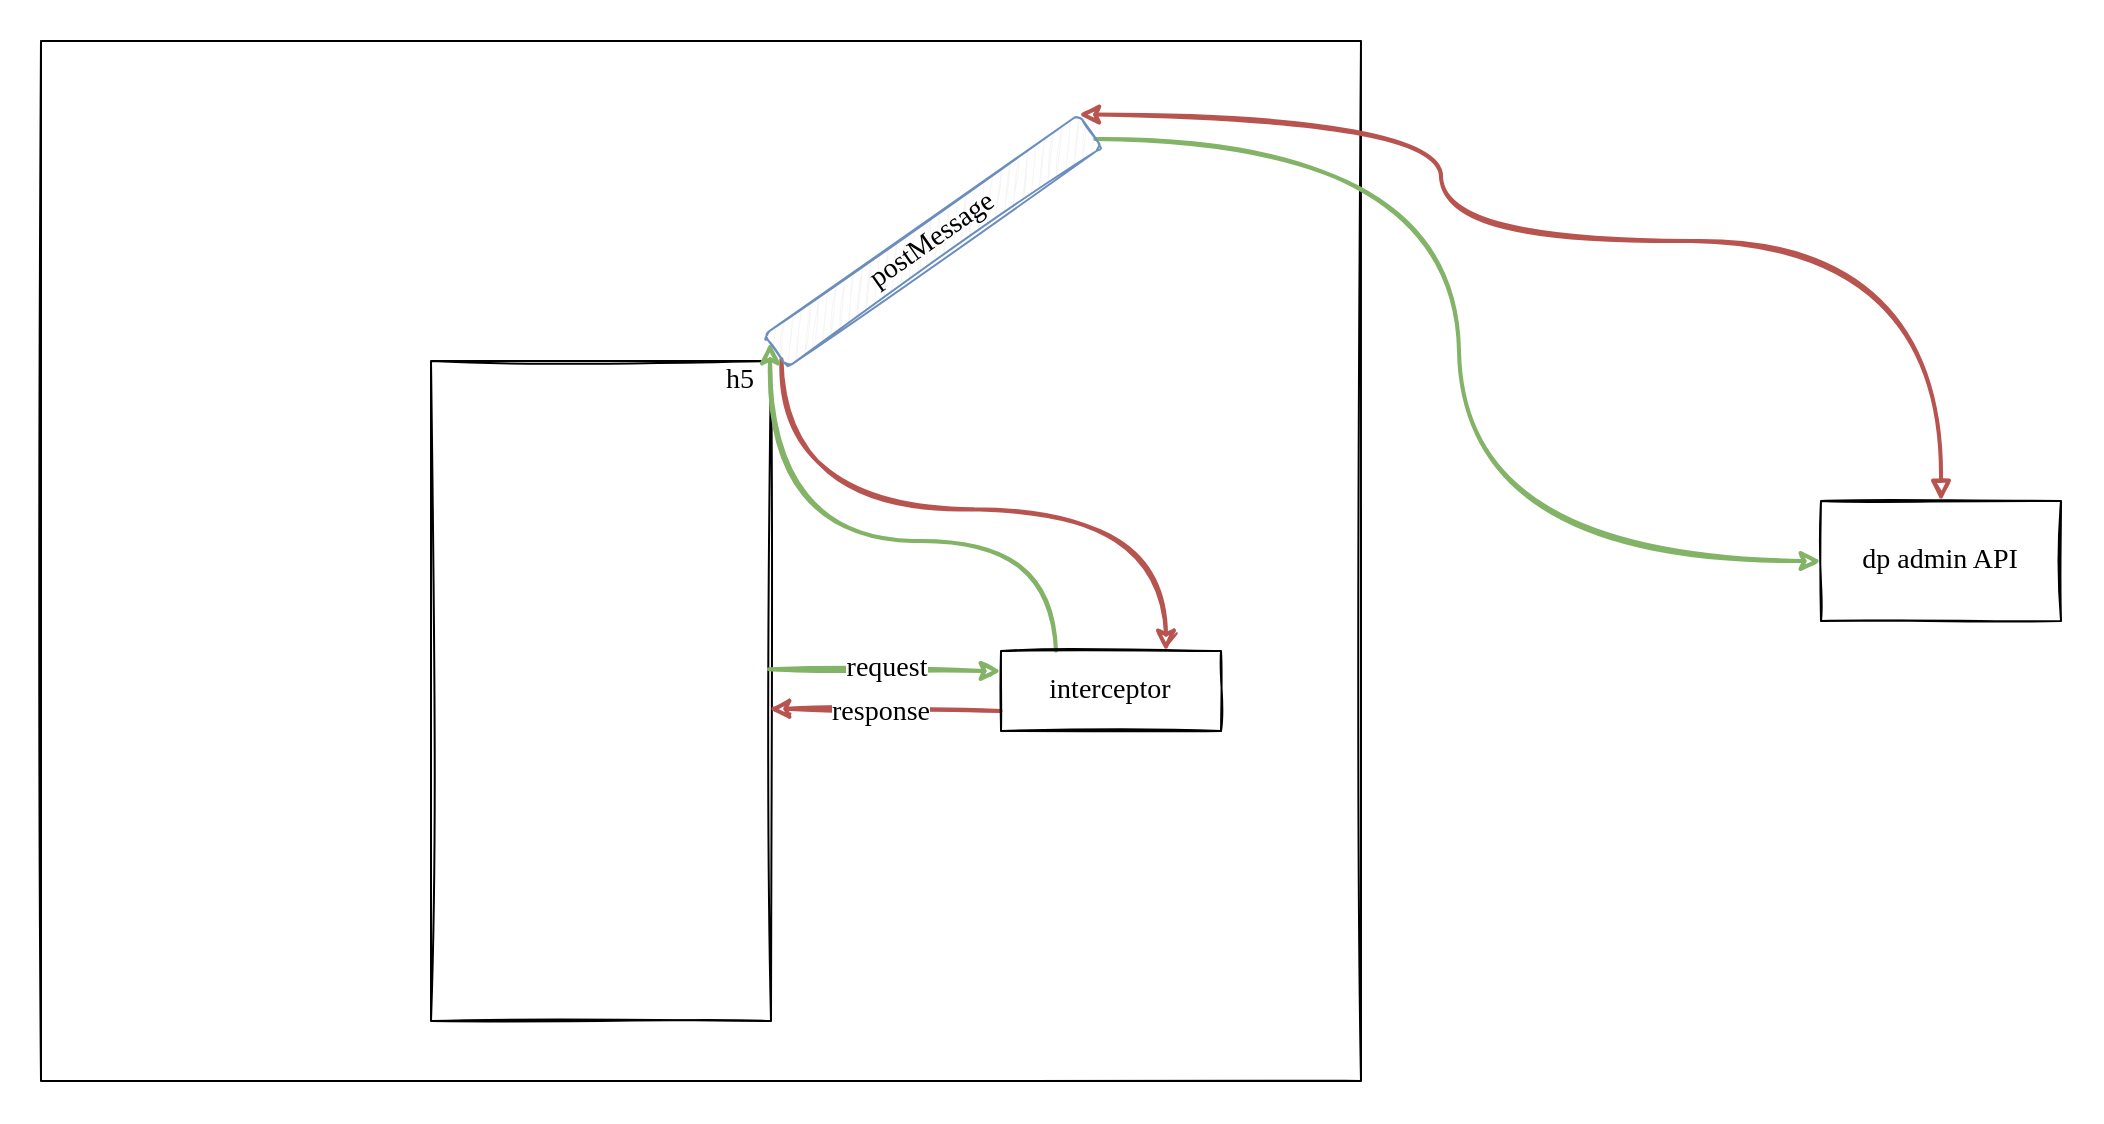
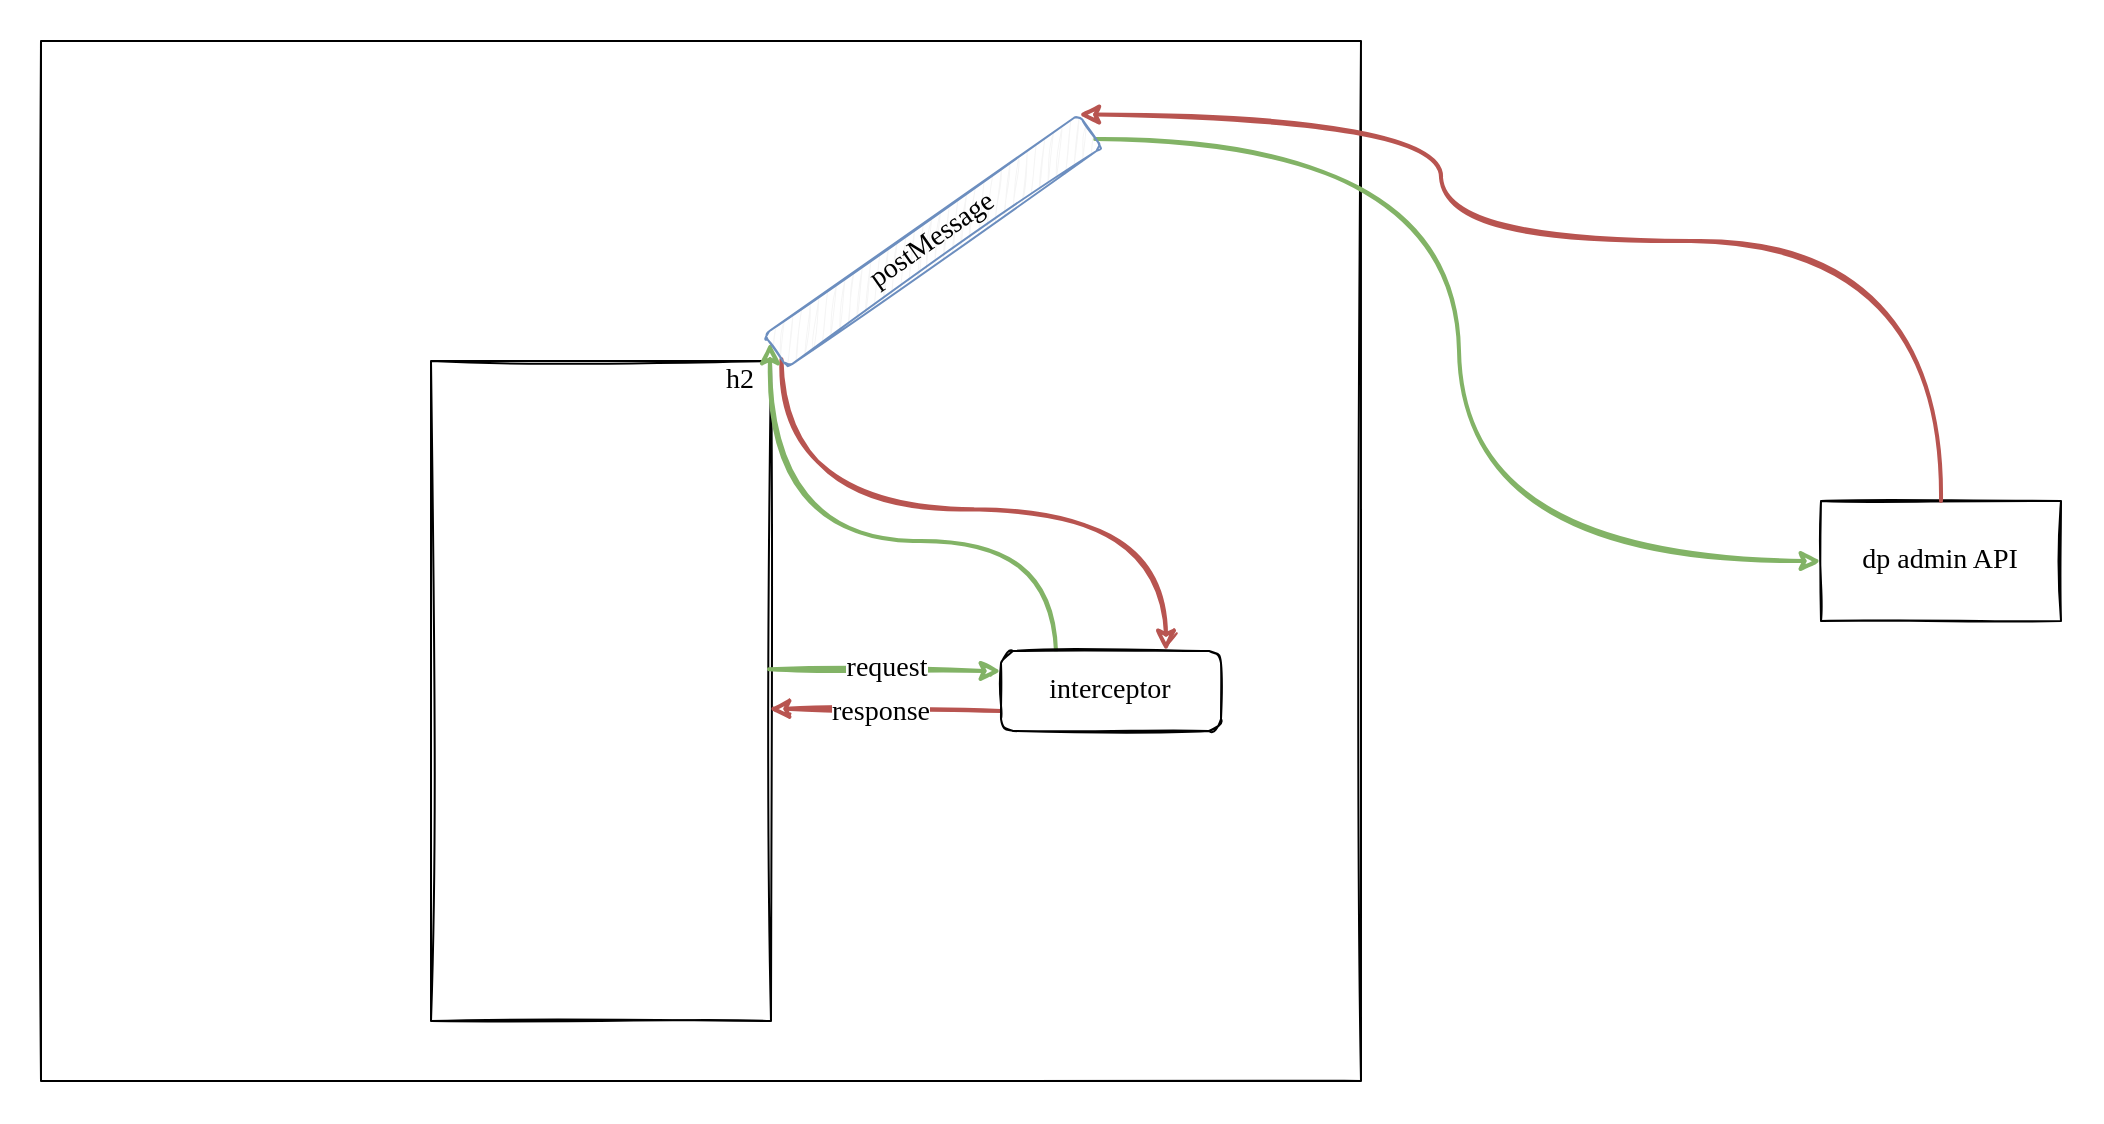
edge "postMessage" -- "dp admin API": arrowhead block -> none
node "h5": label "h5" -> "h2"
node "interceptor": shape rectangle -> rounded rectangle
